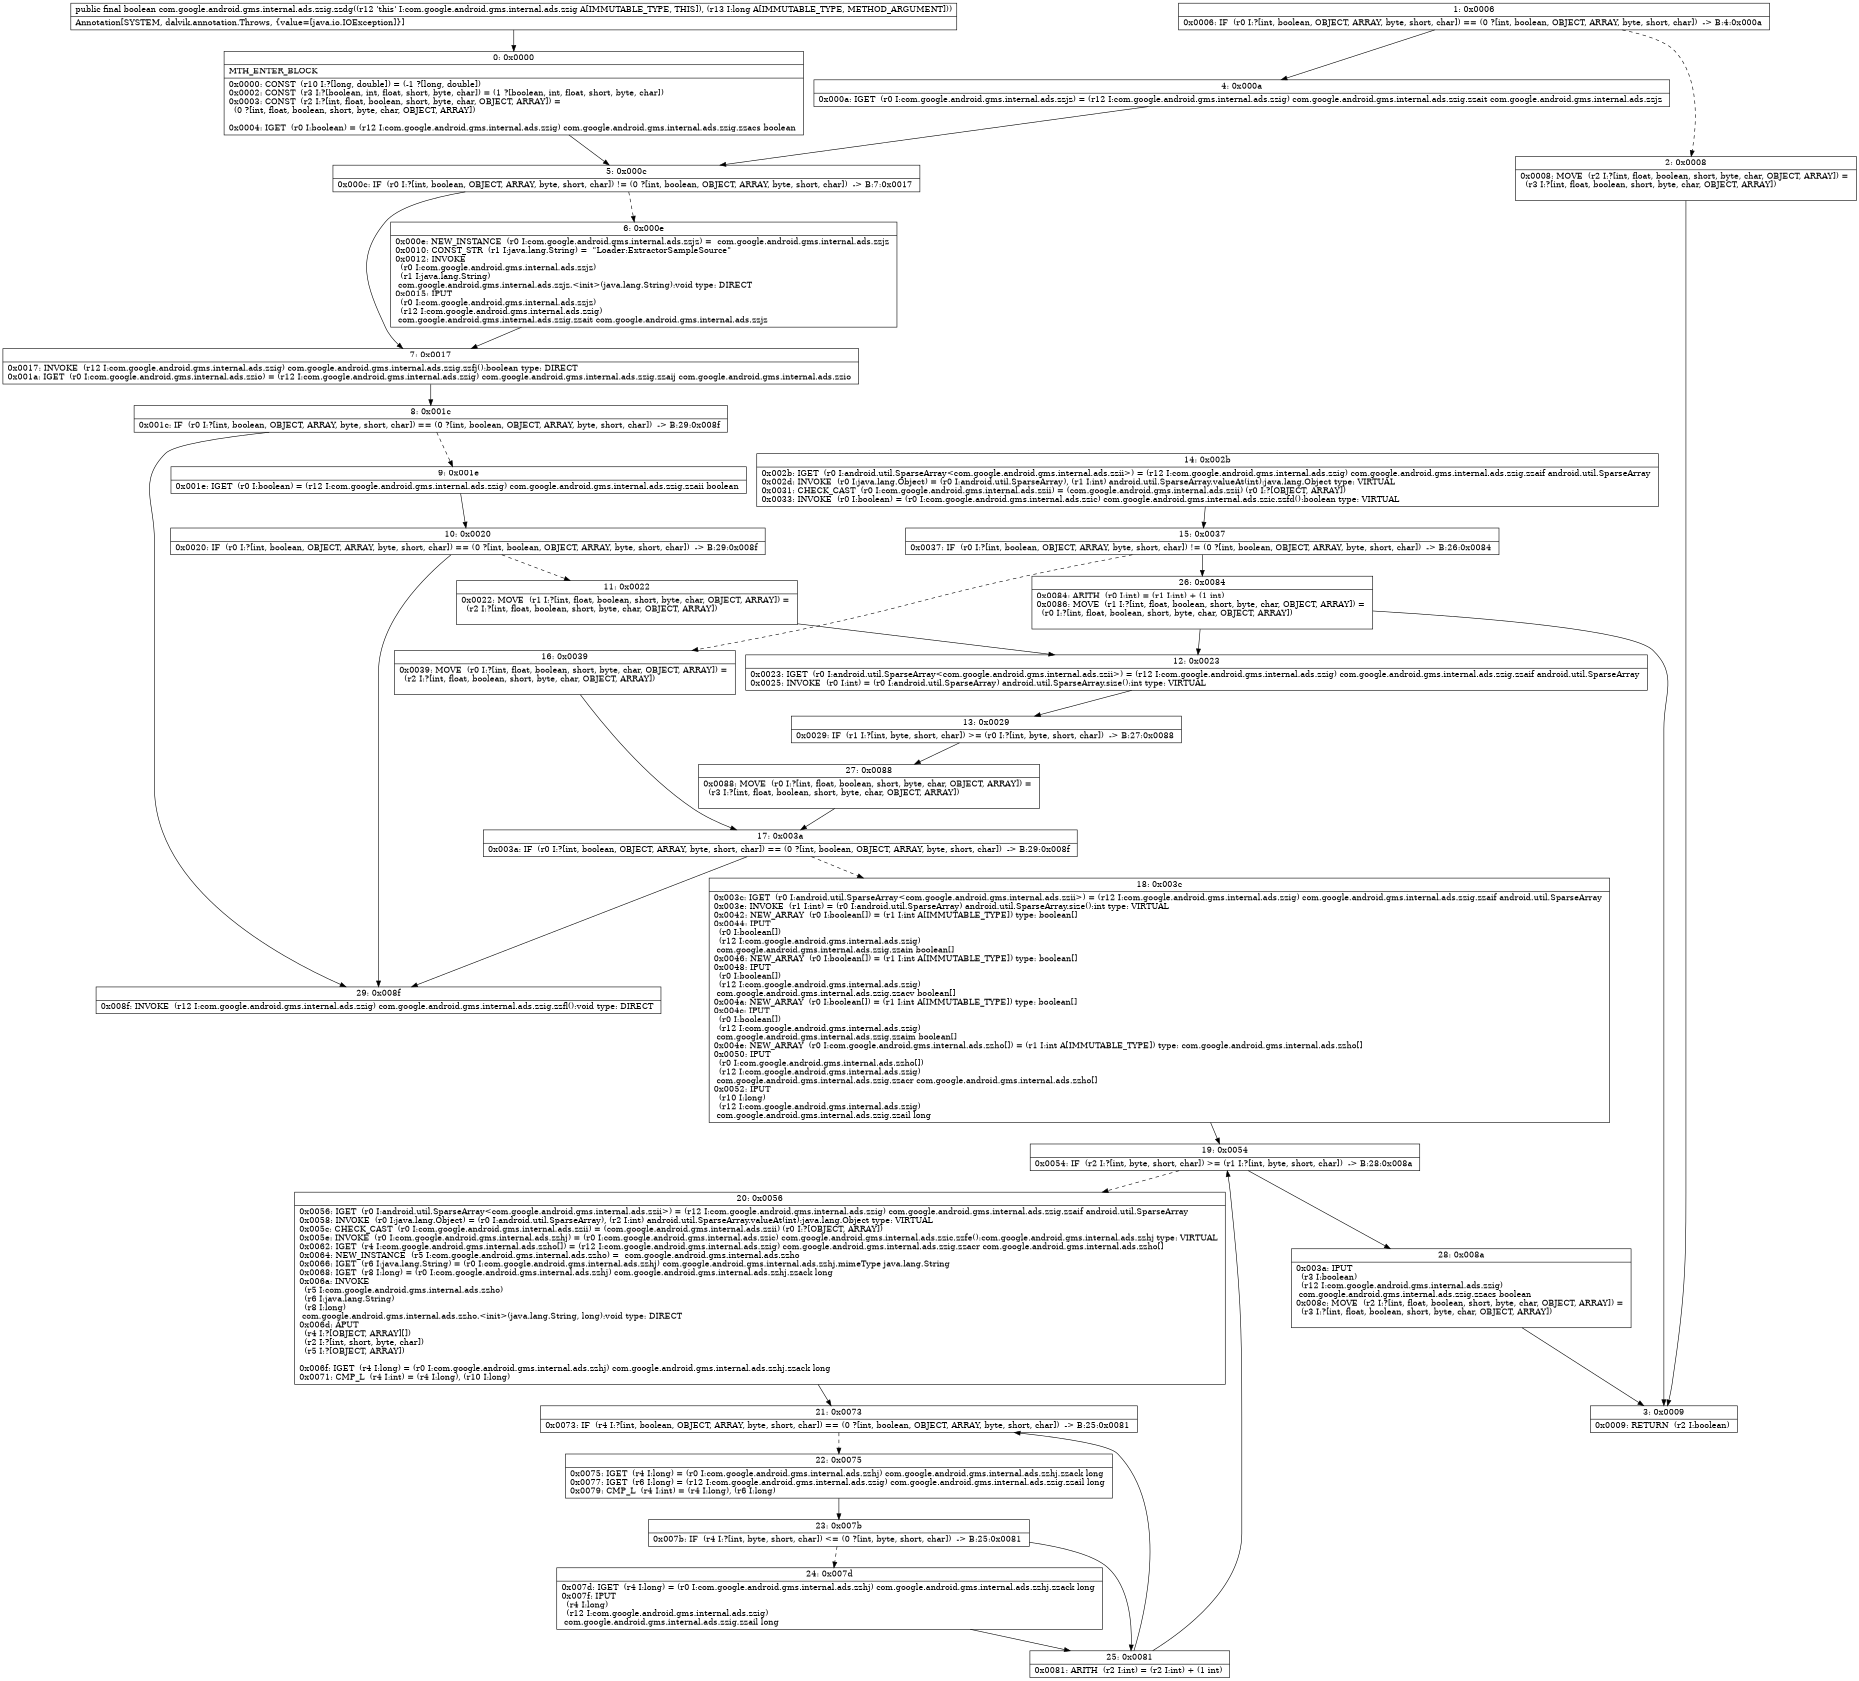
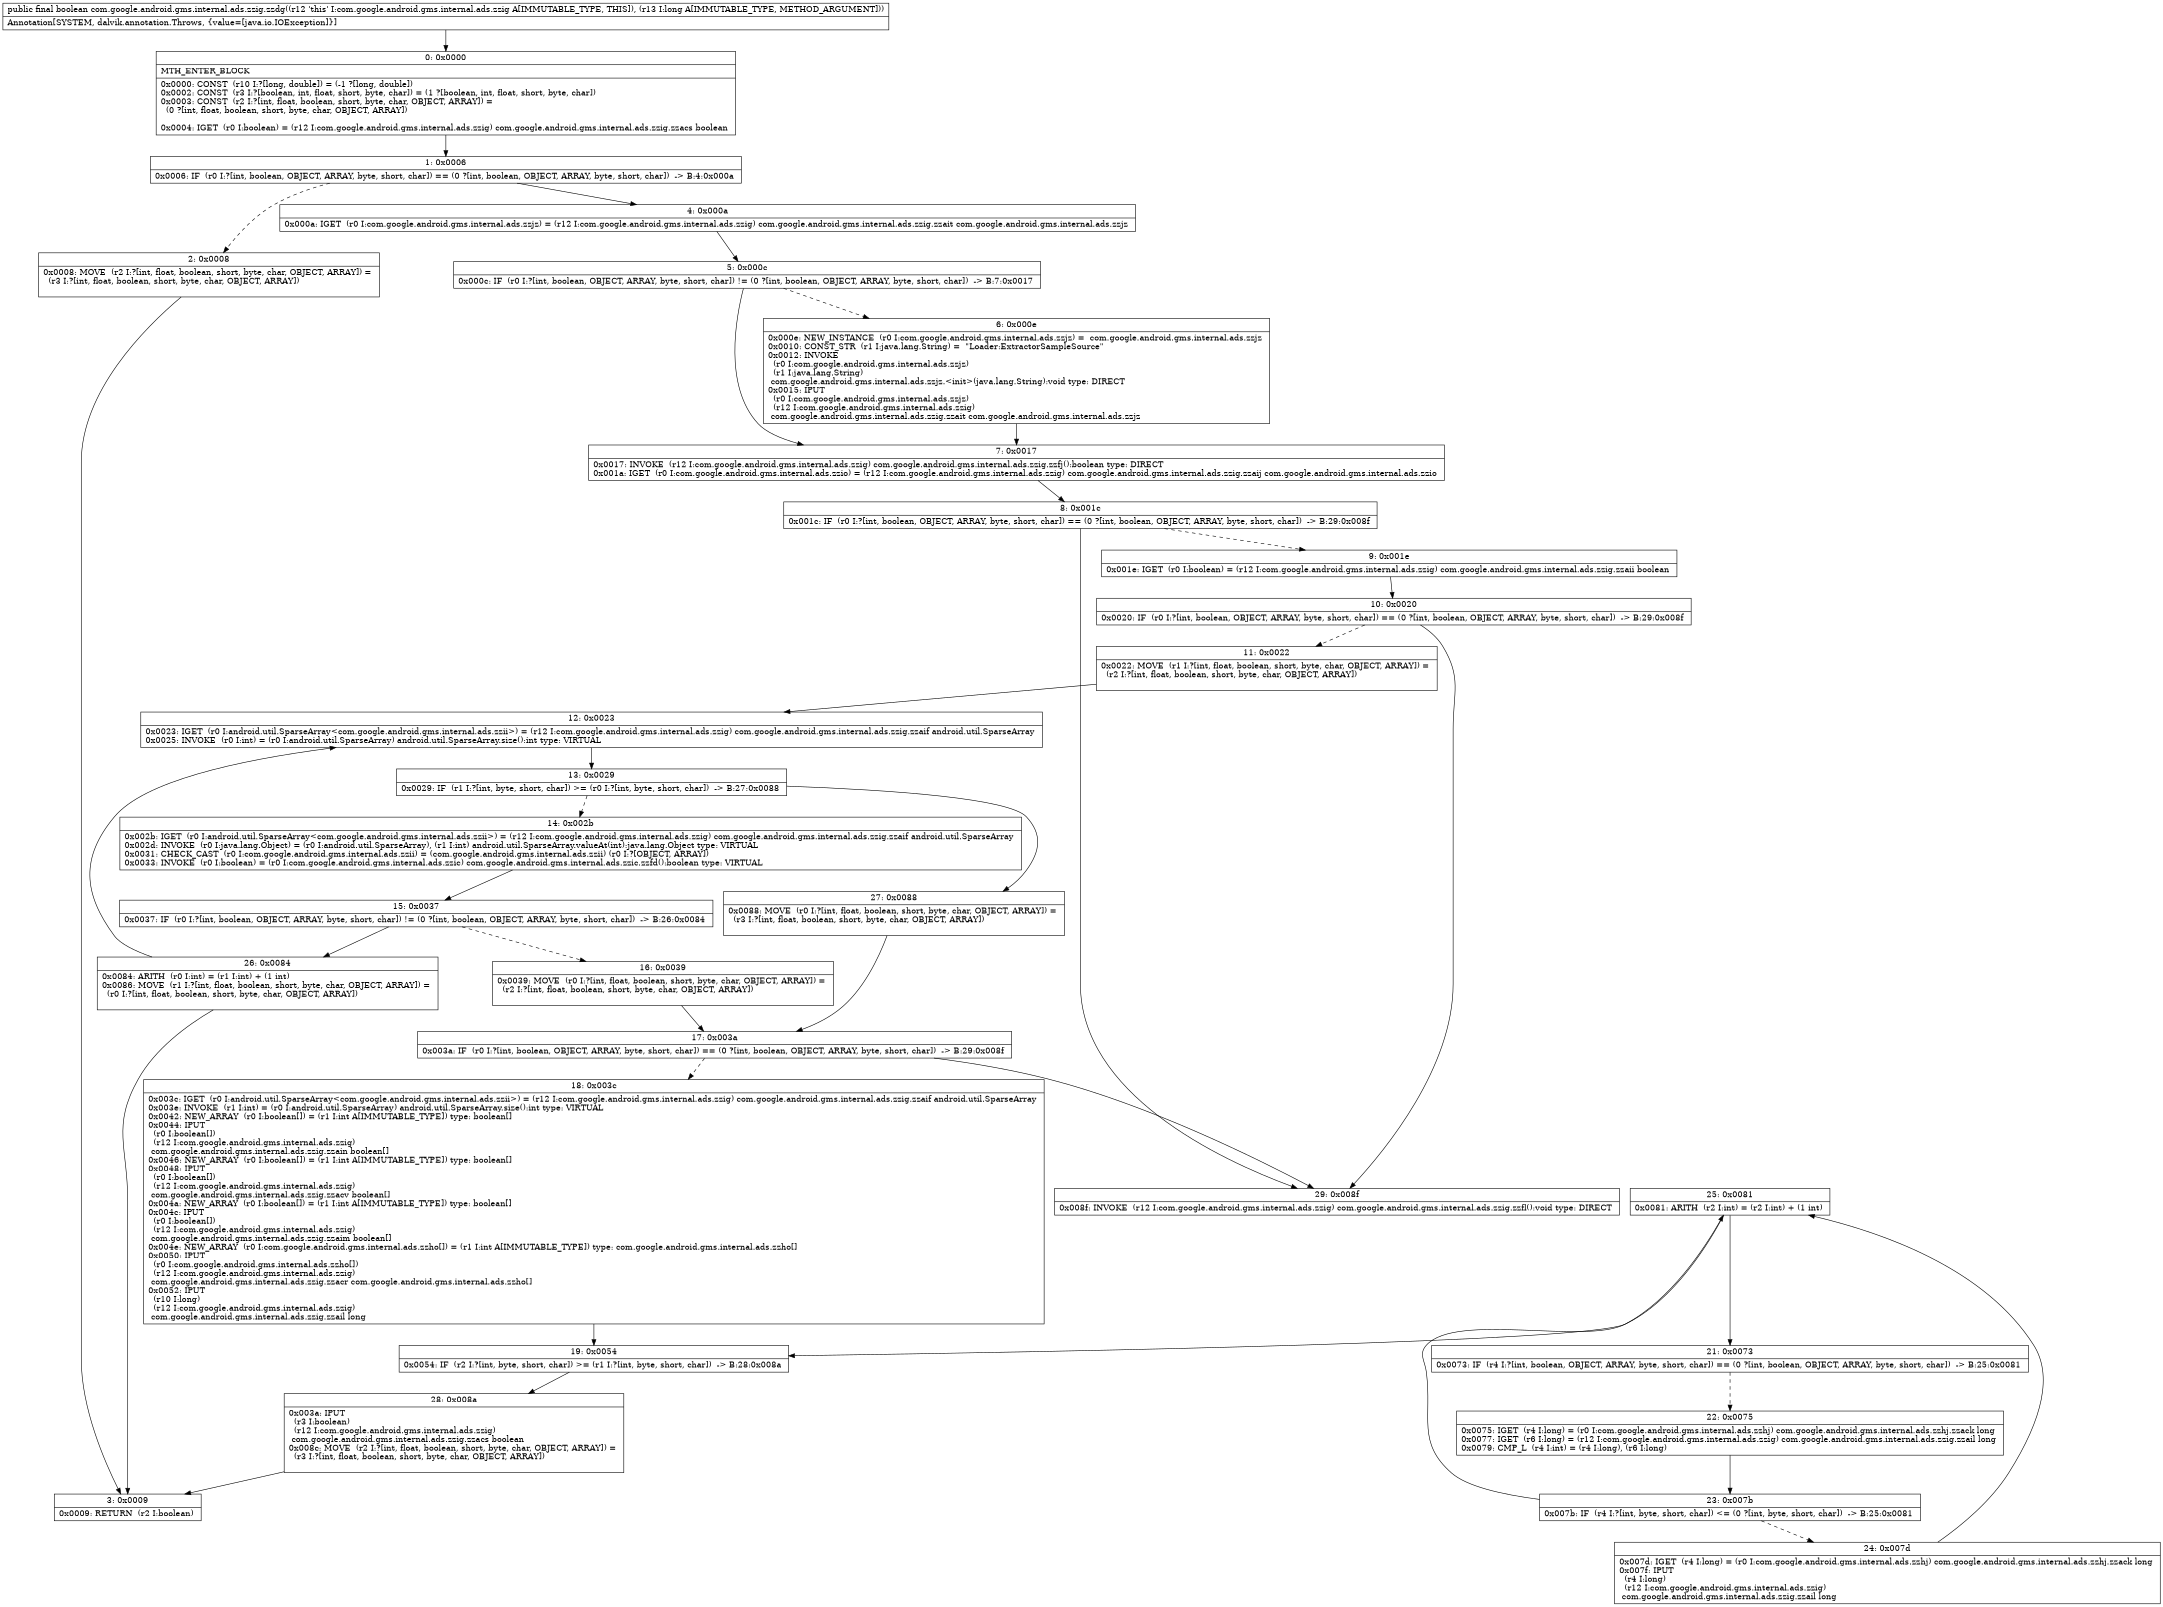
edge "0: 0x0000" -> "5: 0x000c": now "0: 0x0000" -> "1: 0x0006"
edge "13: 0x0029" -> "14: 0x002b": added
node "20: 0x0056": removed
